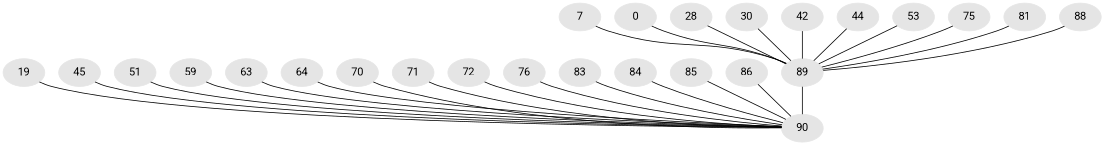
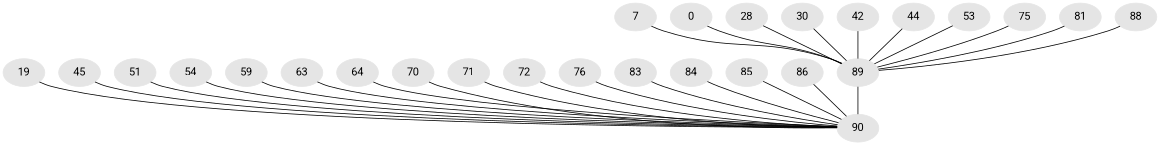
node "54": added
